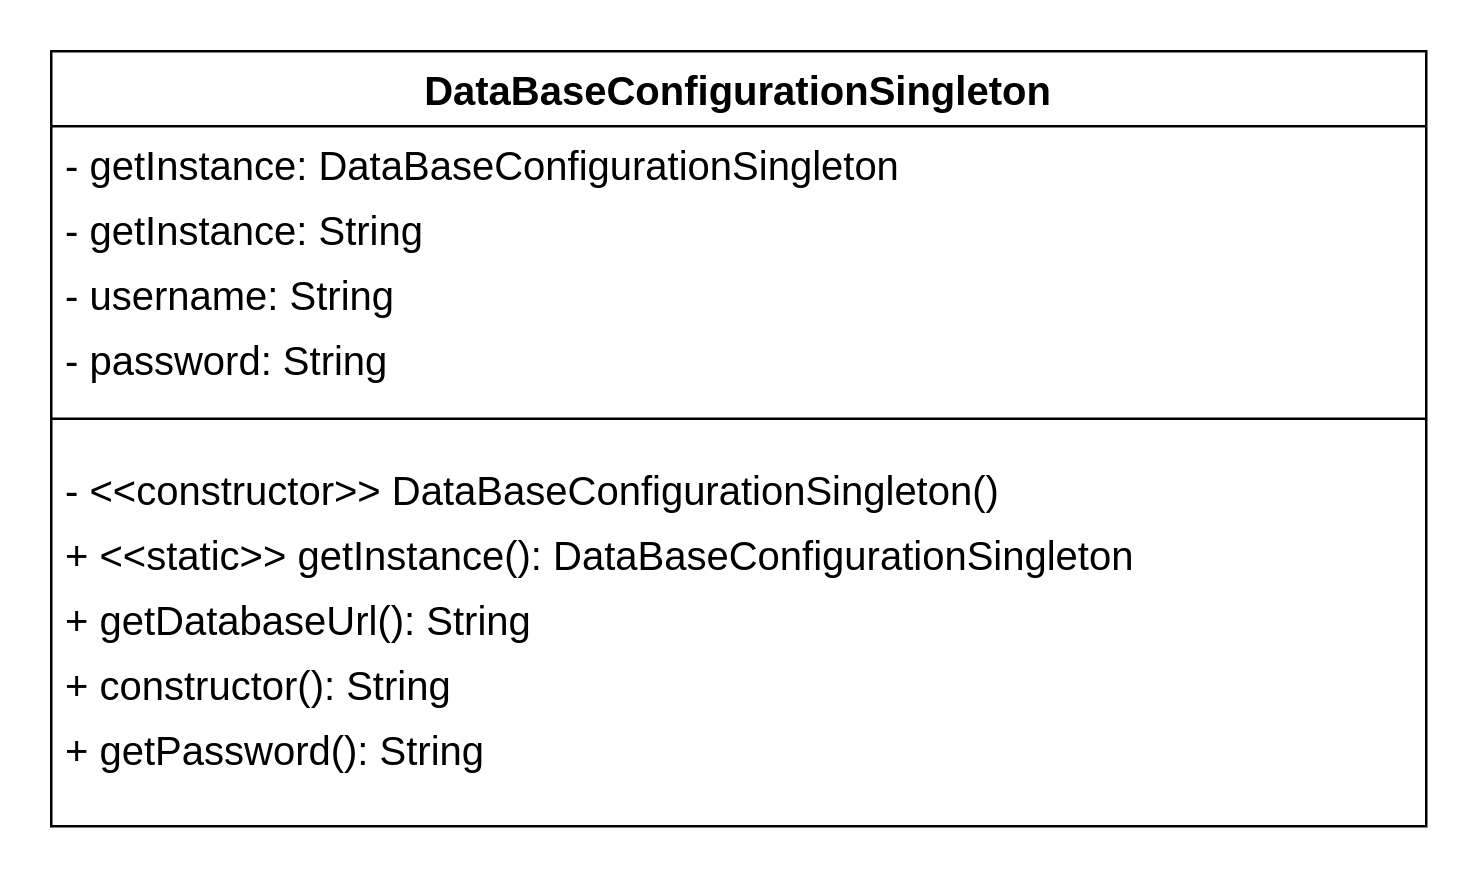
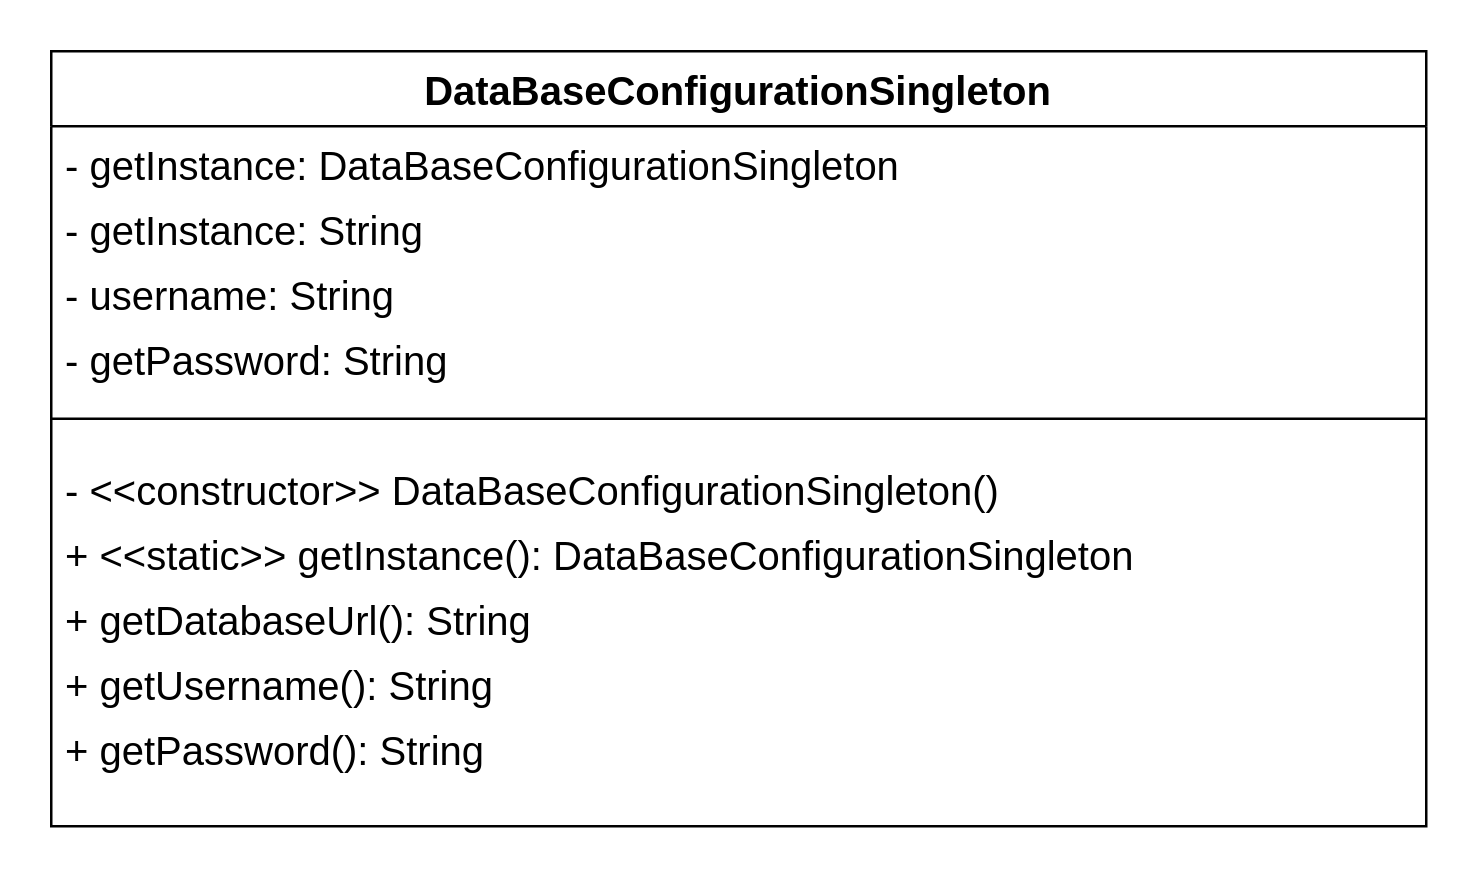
node "- password: String": label "- password: String" -> "- getPassword: String"
node "+ constructor(): String": label "+ constructor(): String" -> "+ getUsername(): String"
